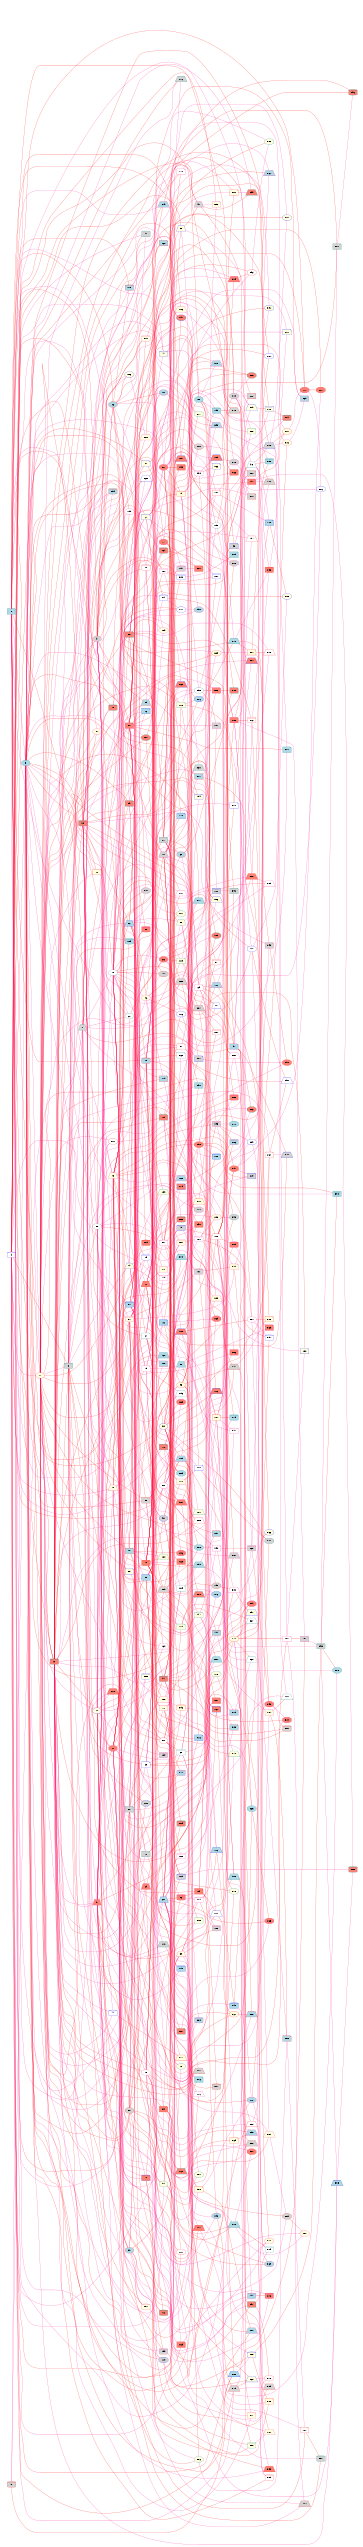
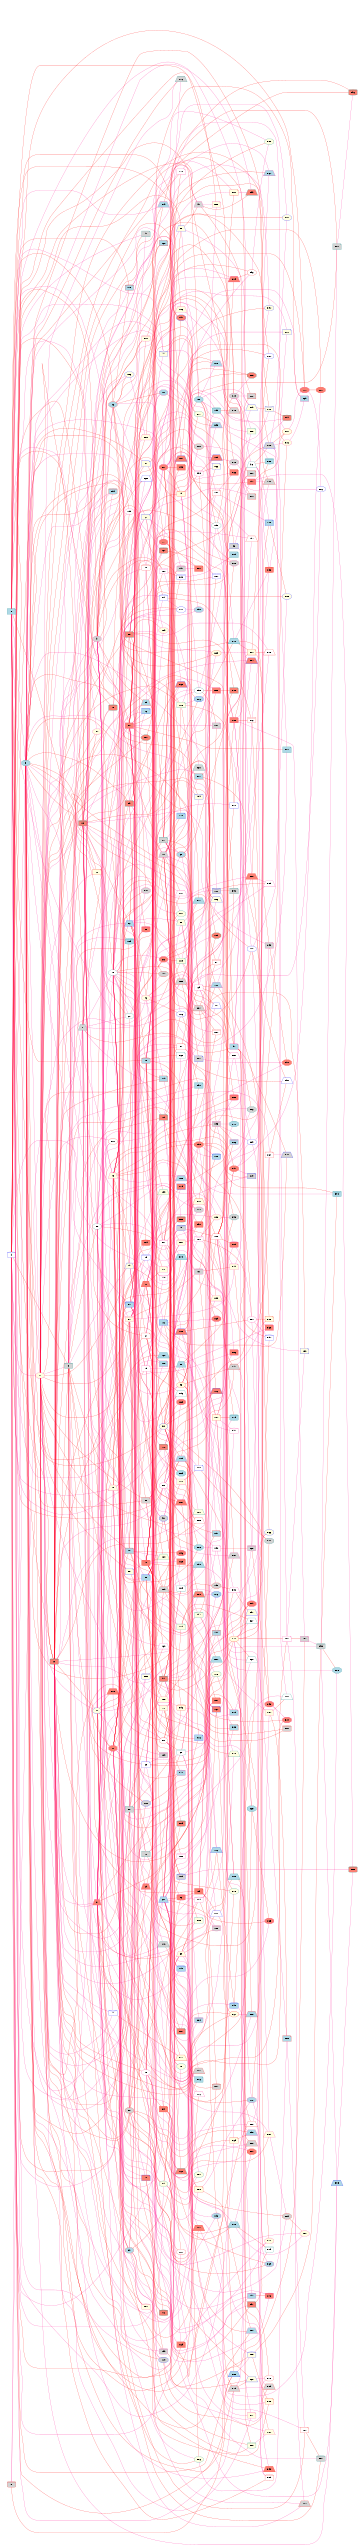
node "336": fillcolor salmon -> lightgrey
node "67": color teal -> red
edge "60" -- "369": now "31" -- "369"
